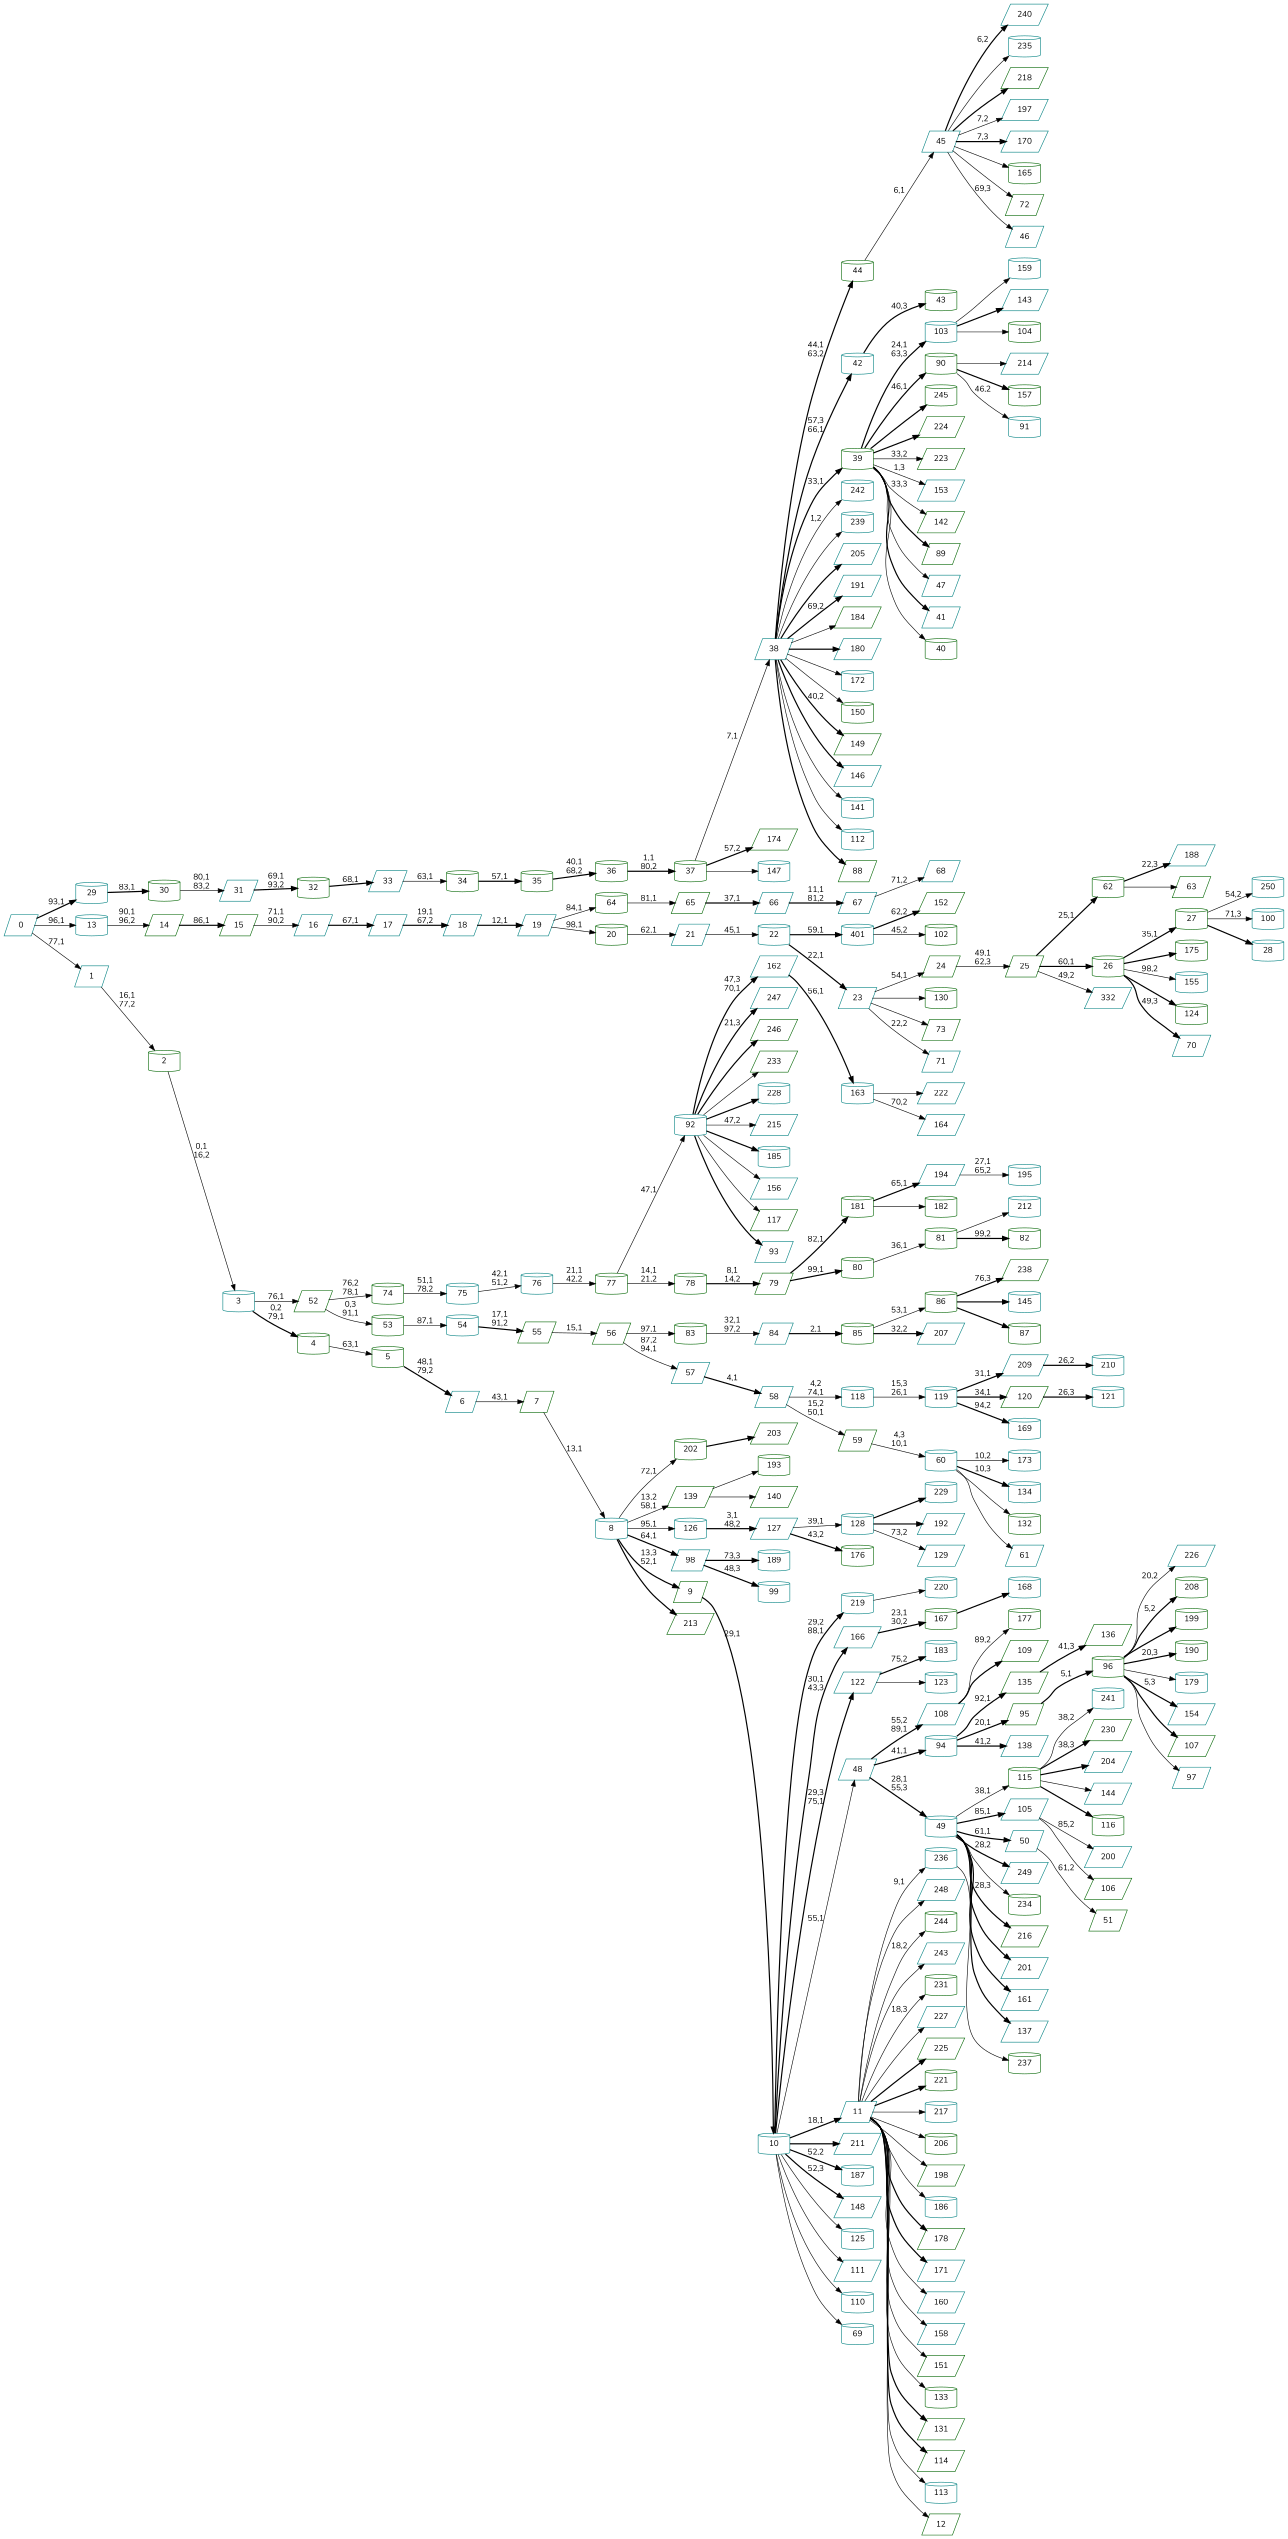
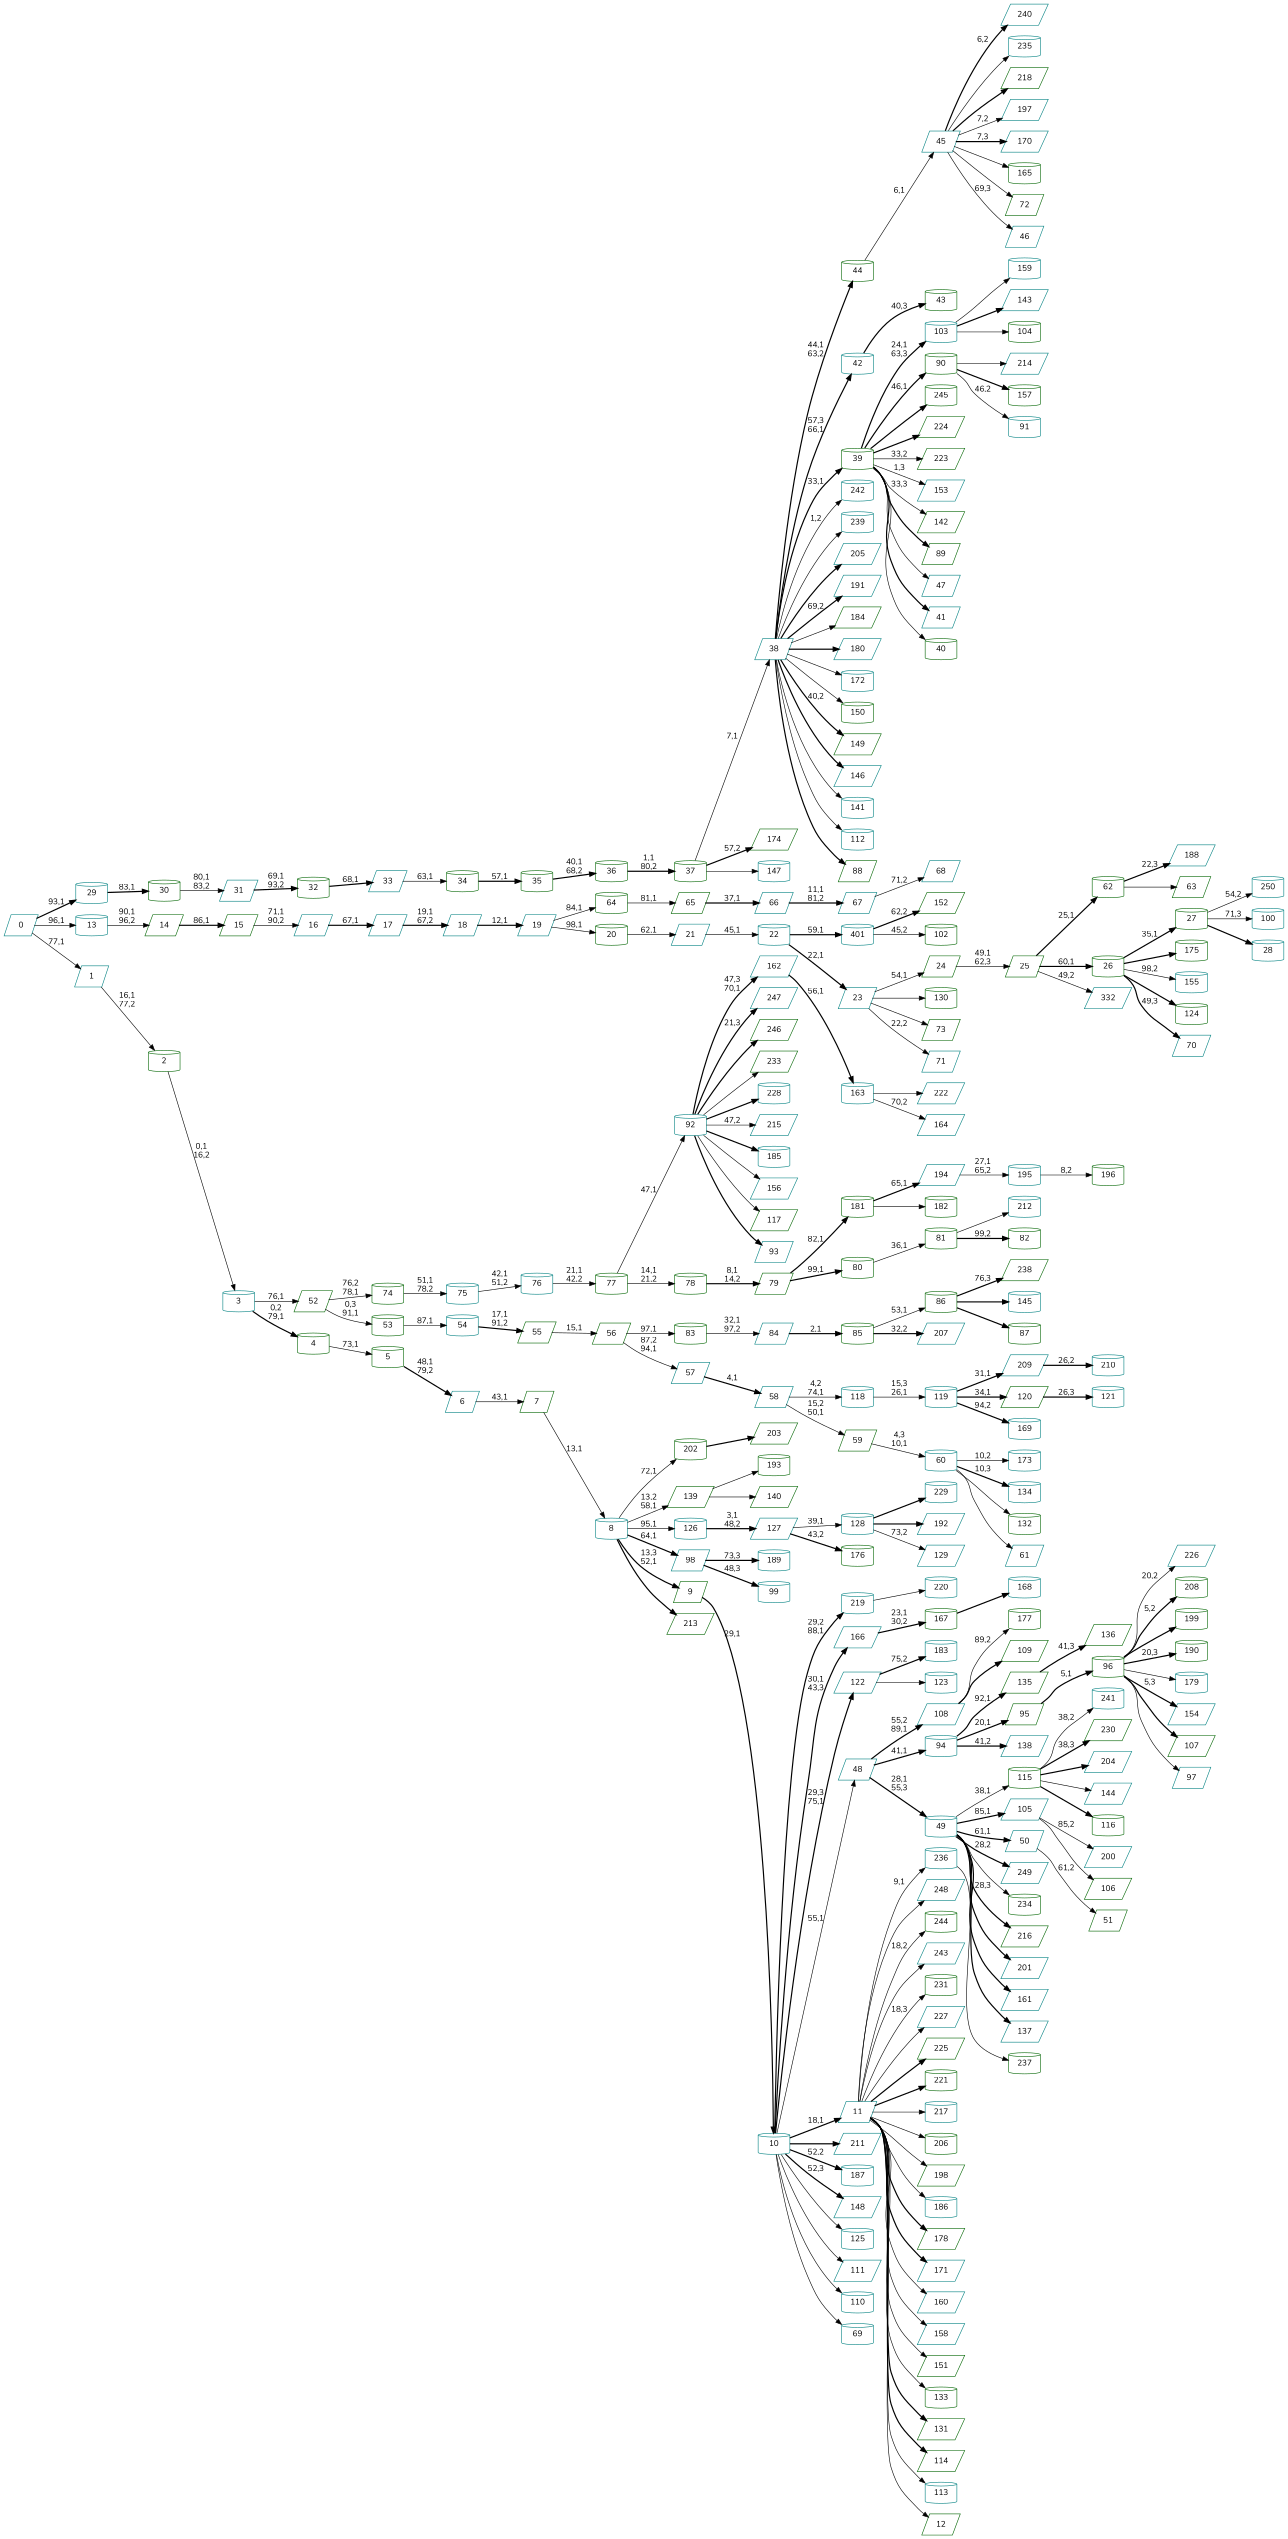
node "196": added
edge "4" -> "5": label "63,1" -> "73,1"
